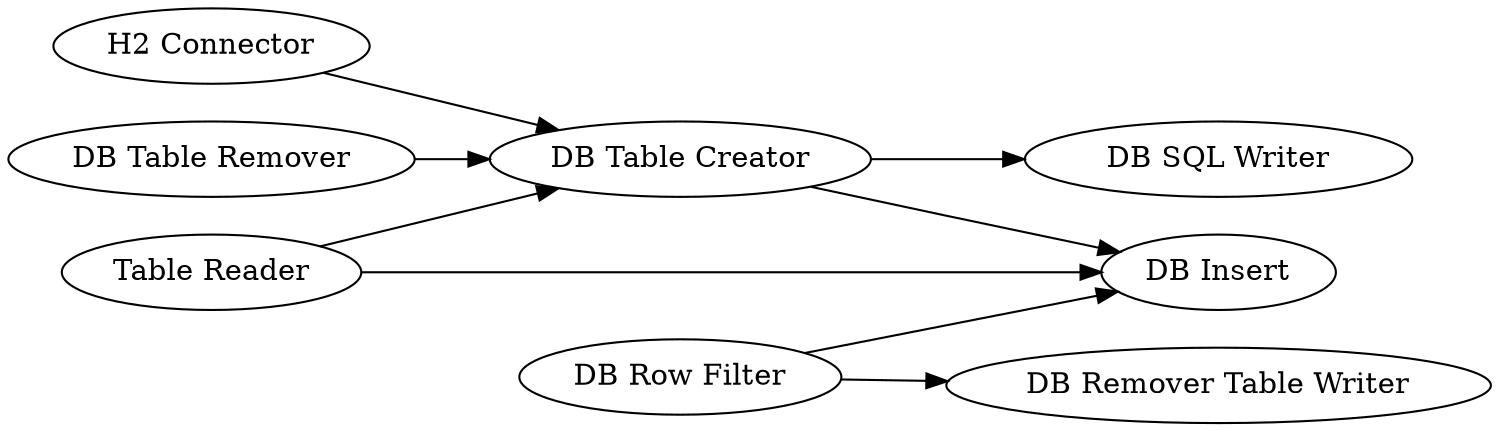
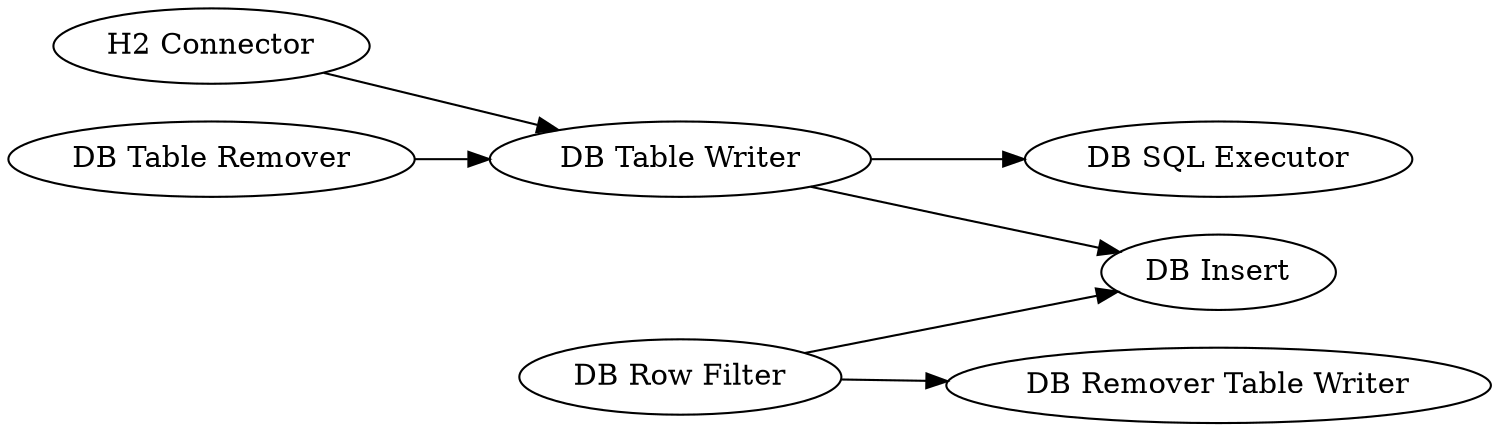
node "DB Table Creator": label "DB Table Creator" -> "DB Table Writer"
node "DB SQL Writer": label "DB SQL Writer" -> "DB SQL Executor"
node "Table Reader": removed
